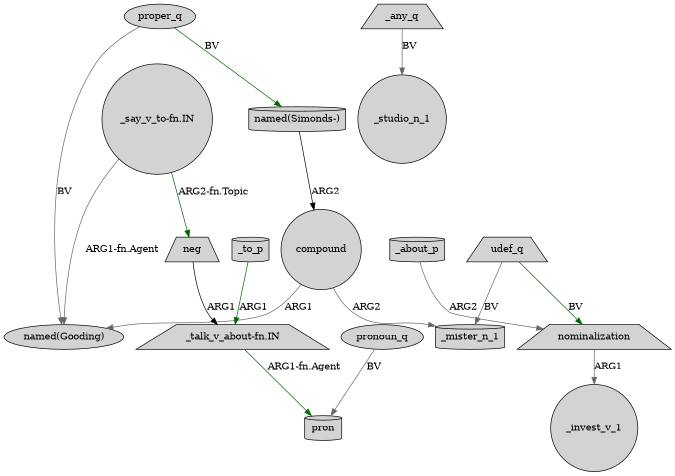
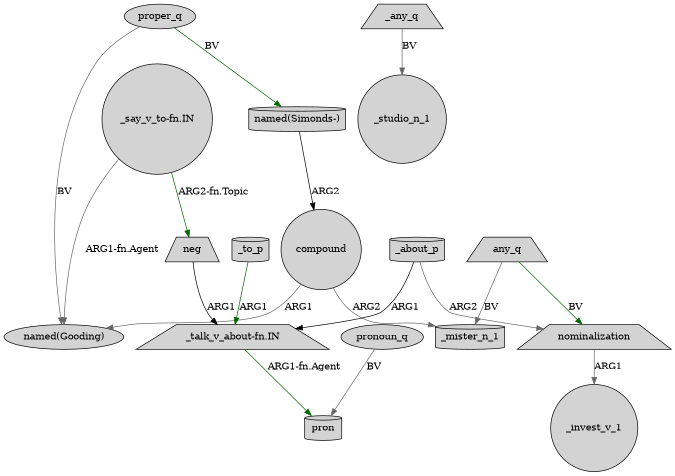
node "udef_q": label "udef_q" -> "any_q"
edge "_about_p" -> "_talk_v_about-fn.IN": added, label "ARG1"
